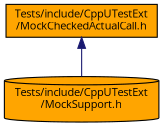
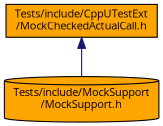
node "Tests/include/CppUTestExt /MockSupport.h": label "Tests/include/CppUTestExt /MockSupport.h" -> "Tests/include/MockSupport /MockSupport.h"
